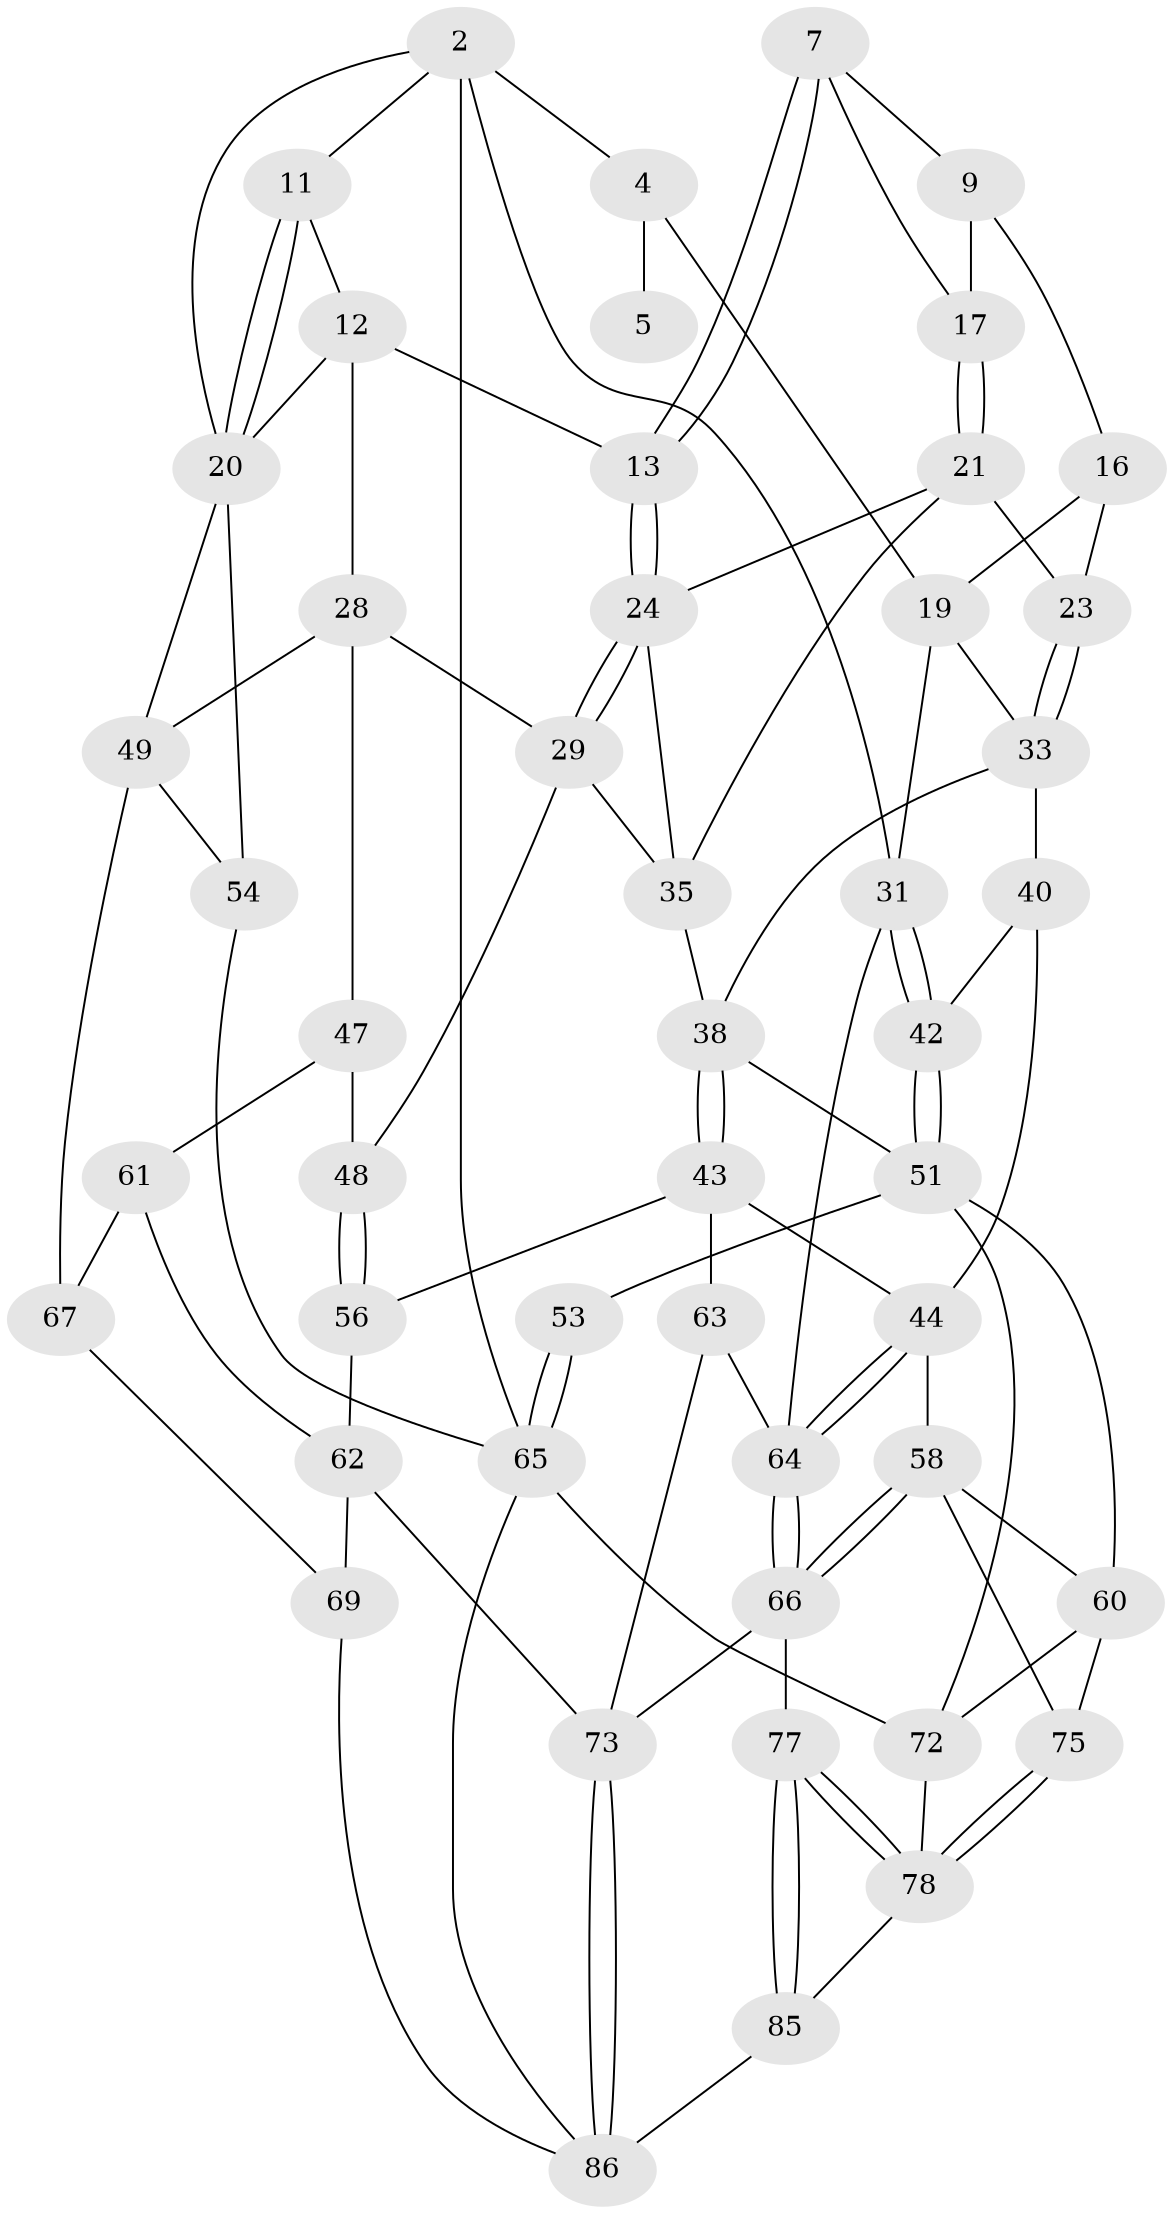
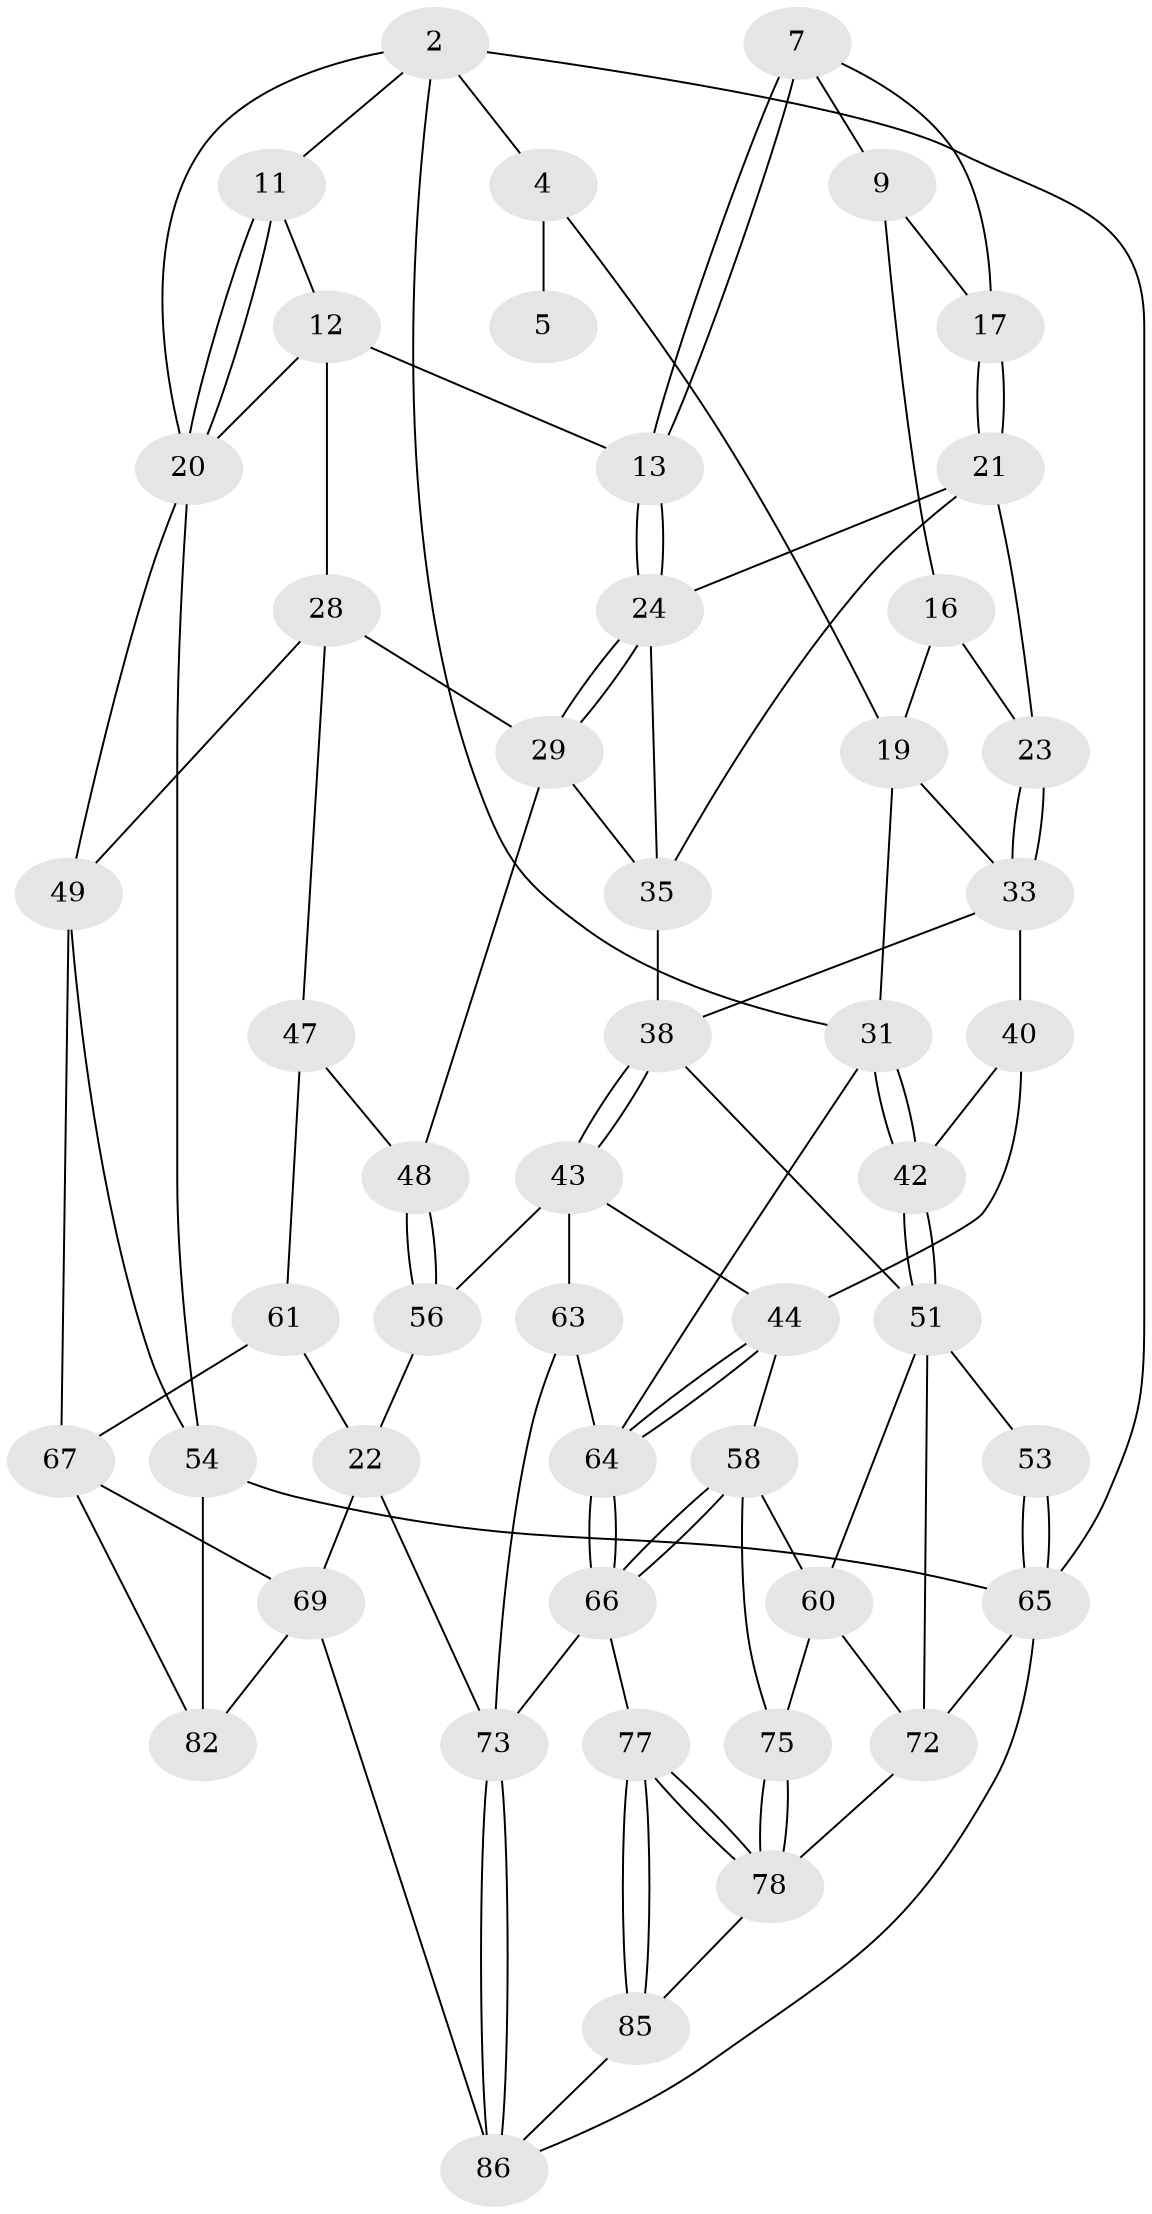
node "62": label "62" -> "22"
node "82": added
